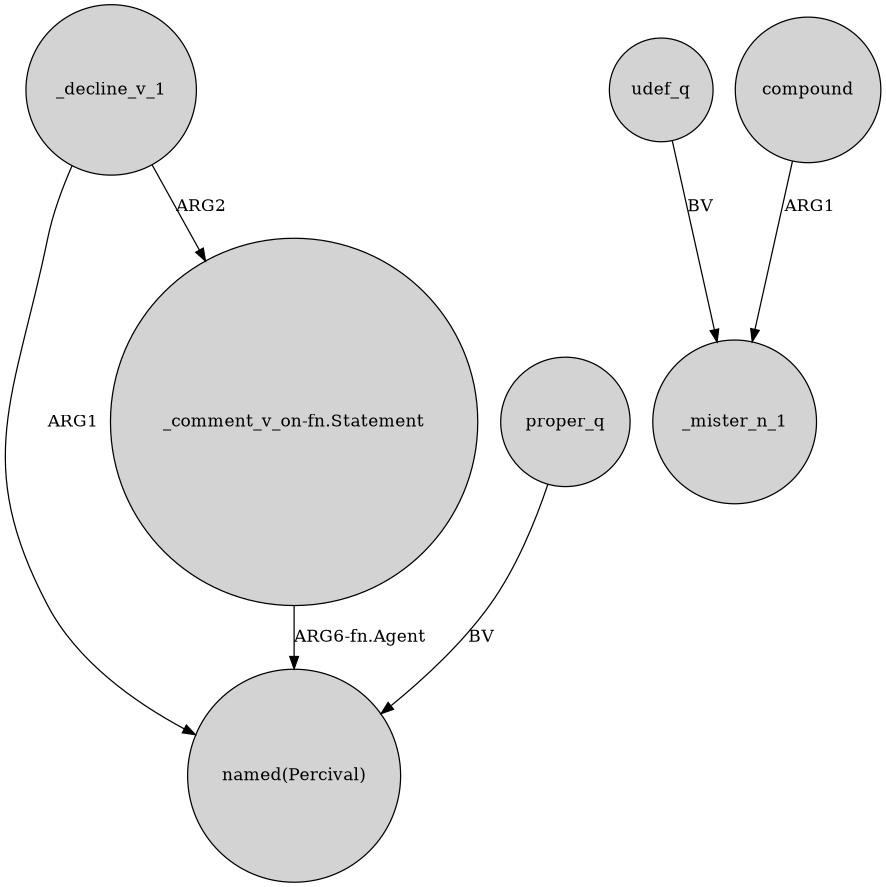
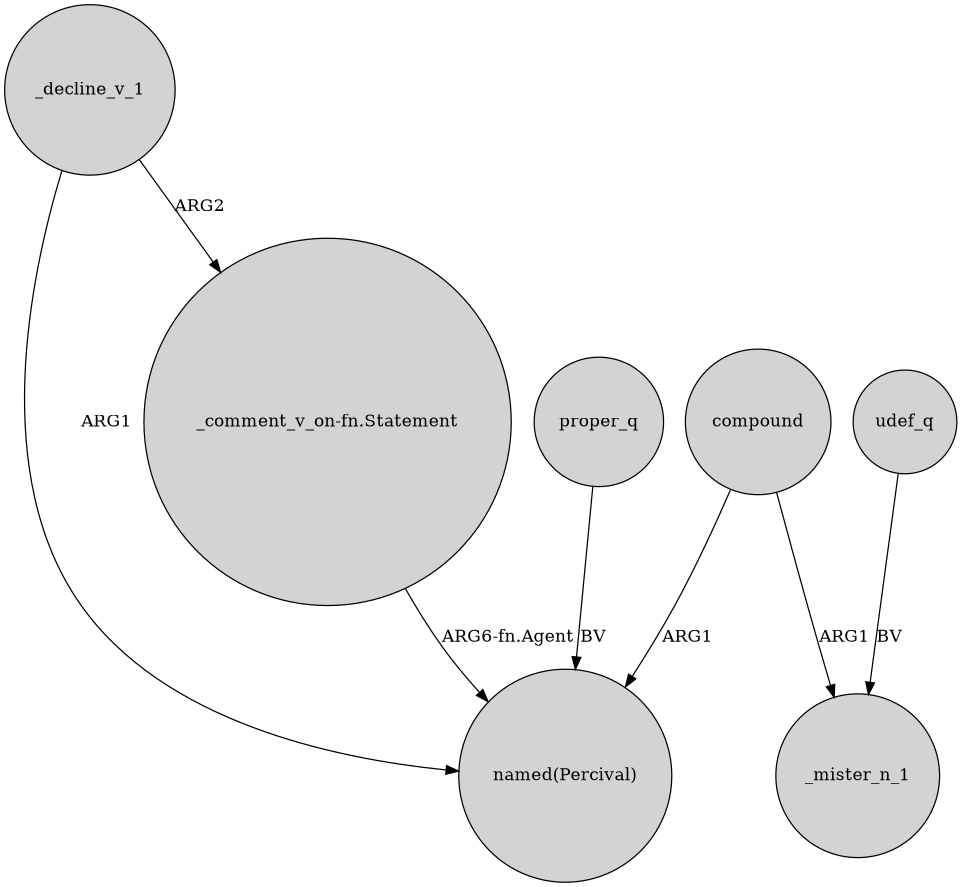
edge "compound" -> "named(Percival)": added, label "ARG1"
